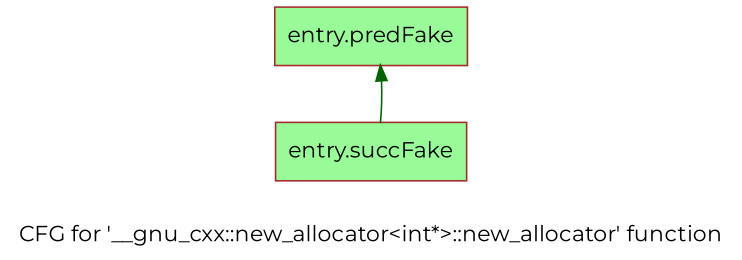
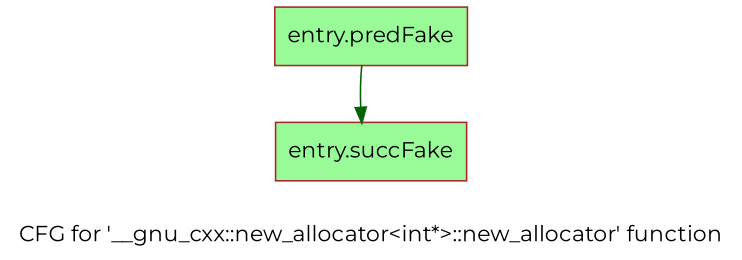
edge "entry.succFake" -> "entry.predFake": reversed
